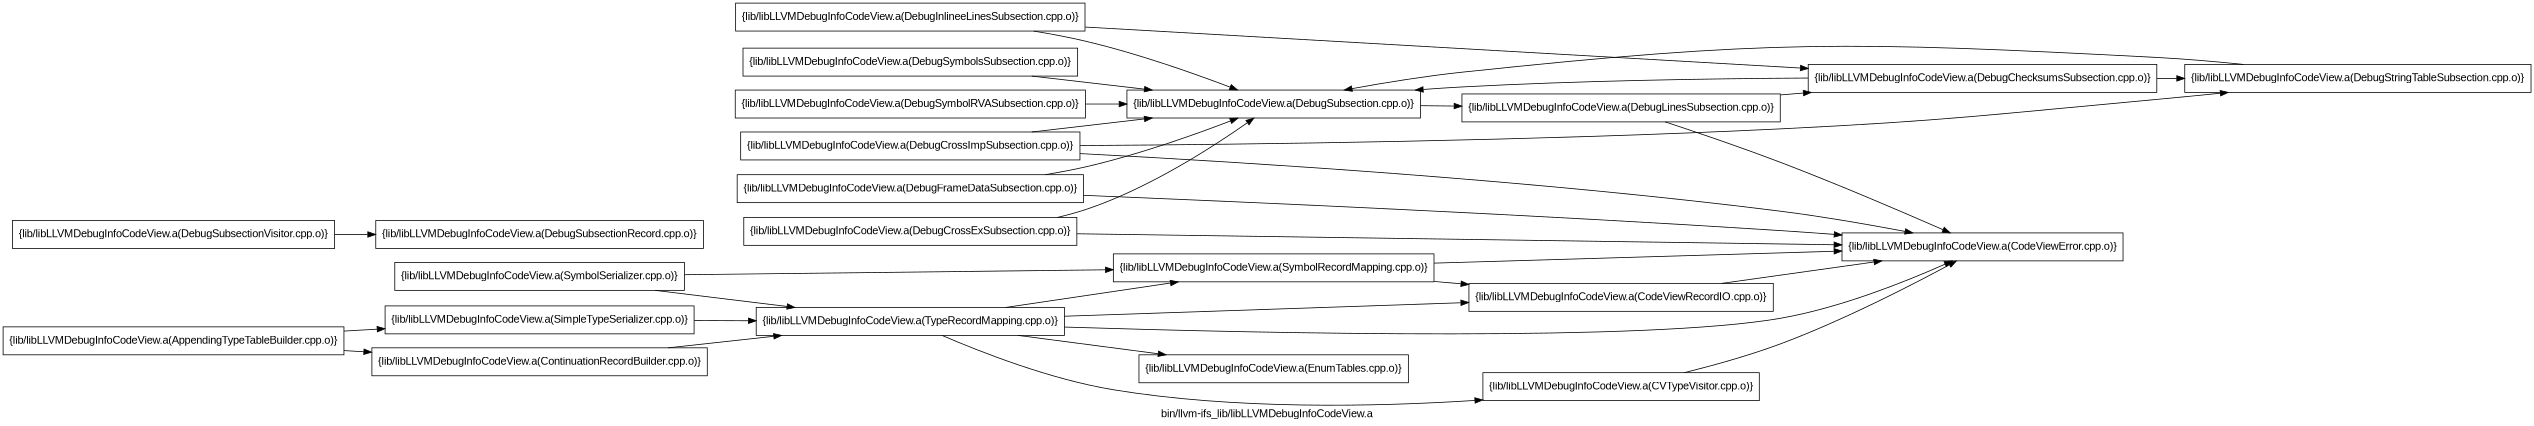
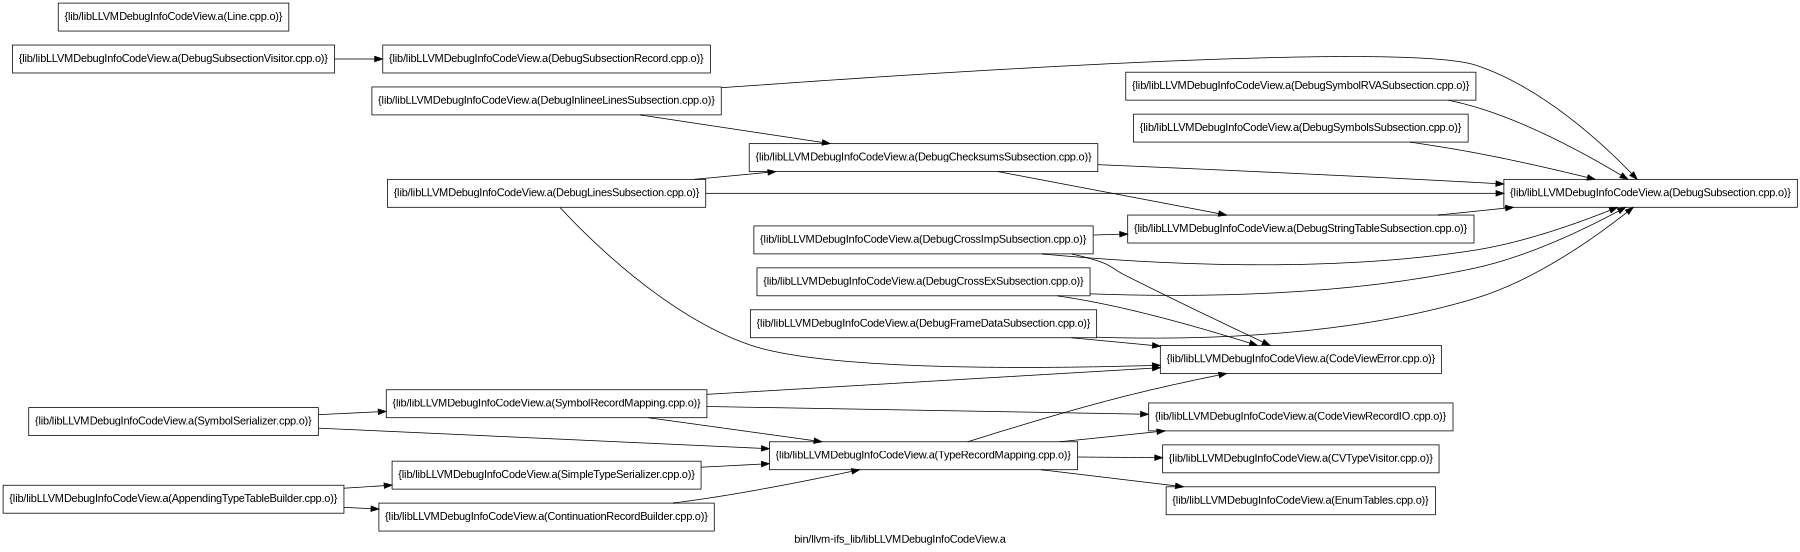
node "{lib/libLLVMDebugInfoCodeView.a(Line.cpp.o)}": added
edge "{lib/libLLVMDebugInfoCodeView.a(DebugSubsection.cpp.o)}" -> "{lib/libLLVMDebugInfoCodeView.a(DebugLinesSubsection.cpp.o)}": reversed
edge "{lib/libLLVMDebugInfoCodeView.a(CodeViewRecordIO.cpp.o)}" -> "{lib/libLLVMDebugInfoCodeView.a(CodeViewError.cpp.o)}": removed
edge "{lib/libLLVMDebugInfoCodeView.a(TypeRecordMapping.cpp.o)}" -> "{lib/libLLVMDebugInfoCodeView.a(SymbolRecordMapping.cpp.o)}": reversed
edge "{lib/libLLVMDebugInfoCodeView.a(CVTypeVisitor.cpp.o)}" -> "{lib/libLLVMDebugInfoCodeView.a(CodeViewError.cpp.o)}": removed
